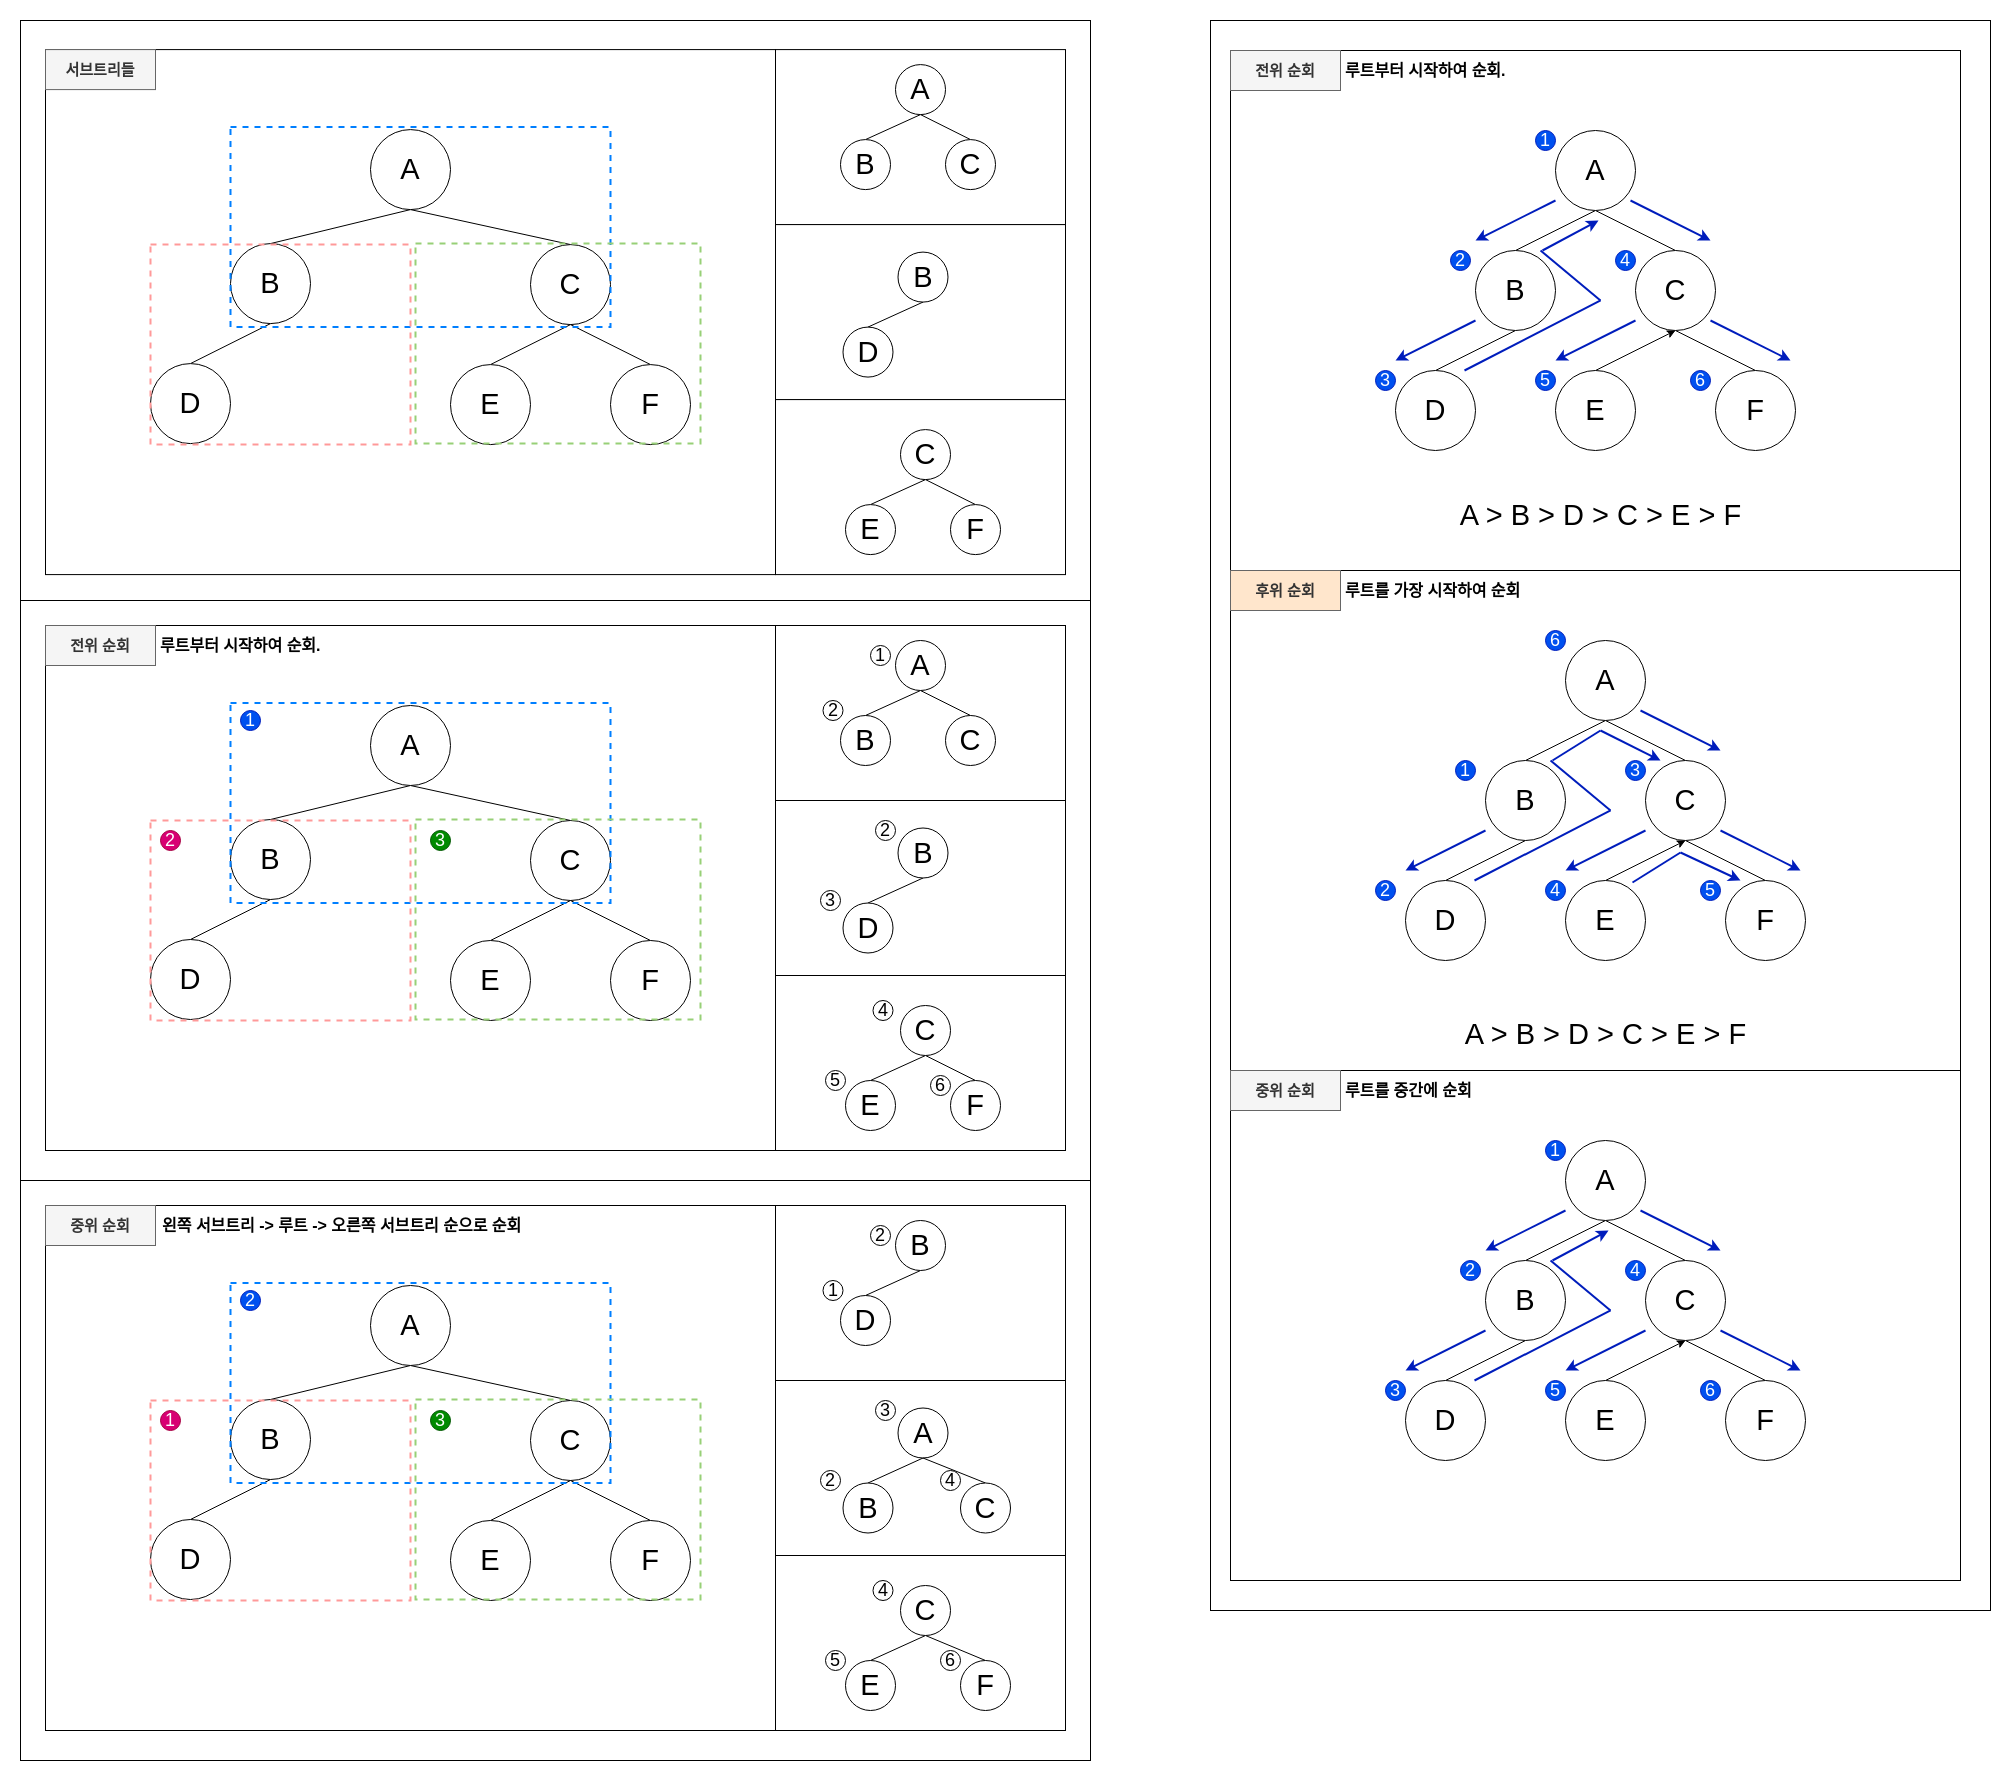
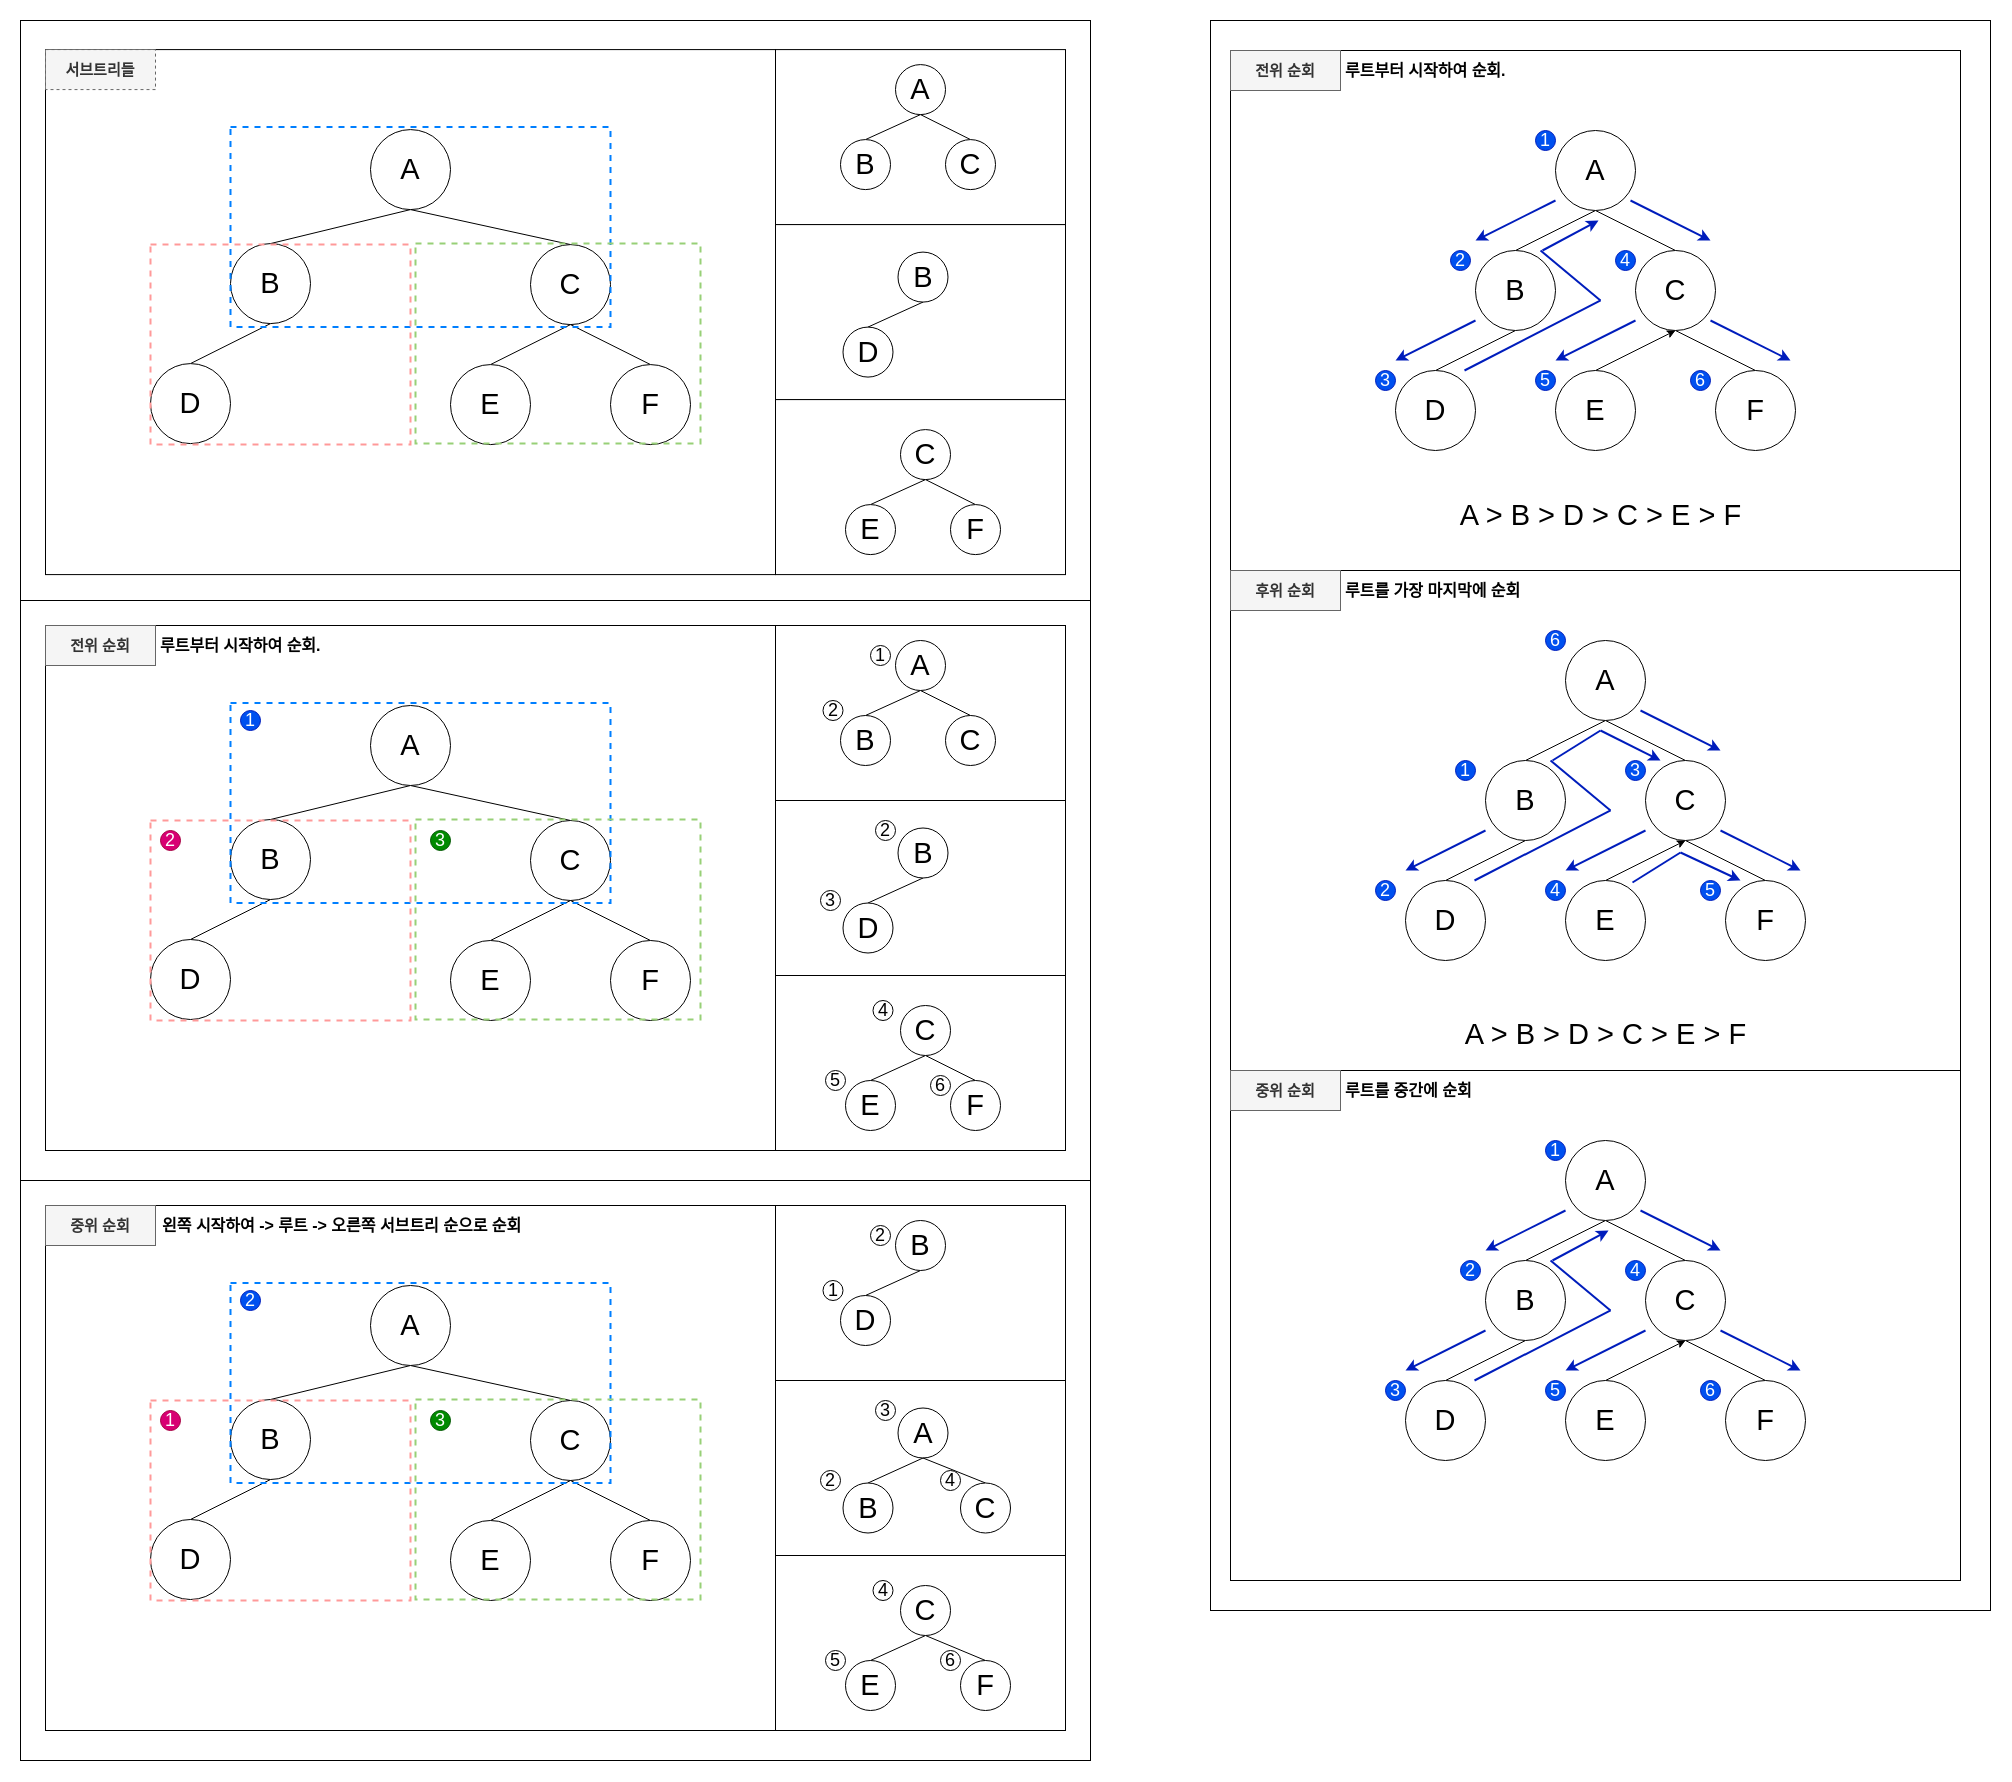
node "서브트리들": style solid -> dashed
node "후위 순회": fillcolor #ffe6cc -> #f5f5f5
node "루트를 가장 시작하여 순회": label "루트를 가장 시작하여 순회" -> "루트를 가장 마지막에 순회"
node "왼쪽 서브트리 -> 루트 -> 오른쪽 서브트리 순으로 순회": label "왼쪽 서브트리 -> 루트 -> 오른쪽 서브트리 순으로 순회" -> "왼쪽 시작하여 -> 루트 -> 오른쪽 서브트리 순으로 순회"
